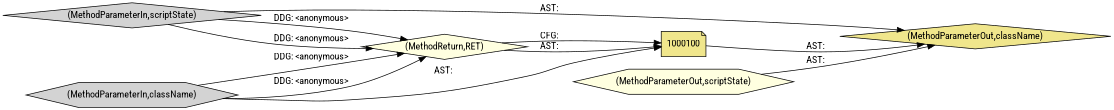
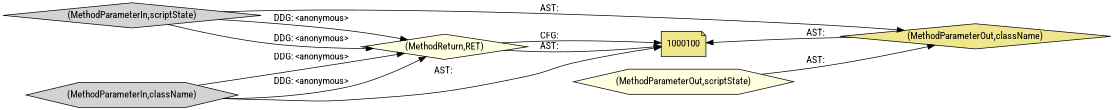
edge "1000100" -> "(MethodParameterOut,className)": reversed
